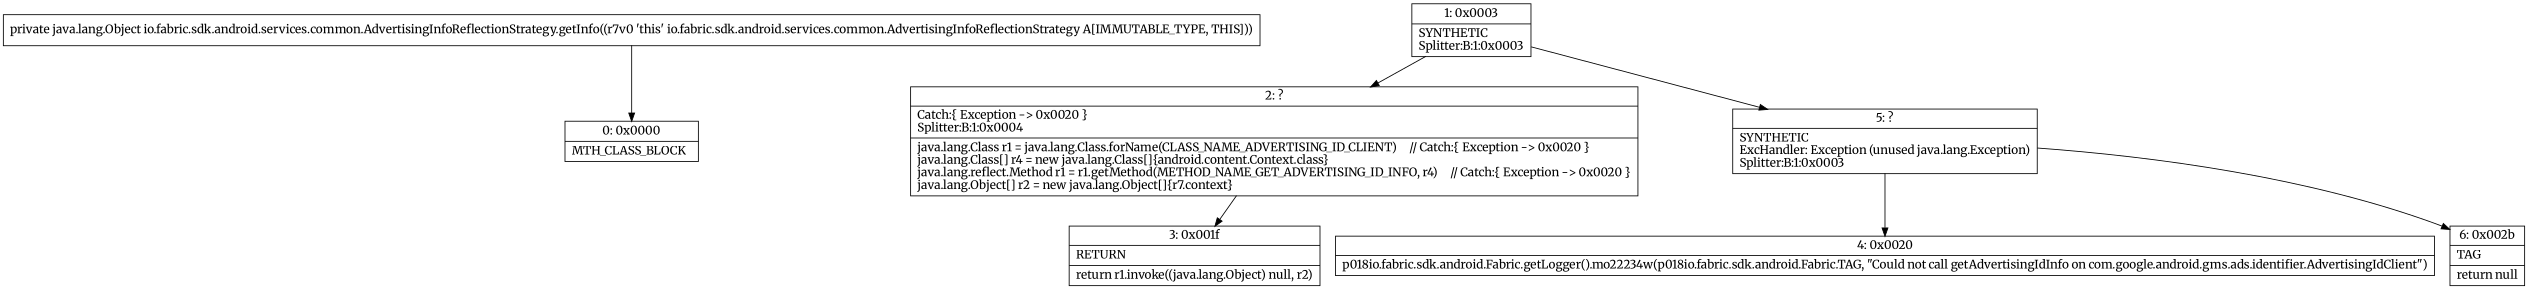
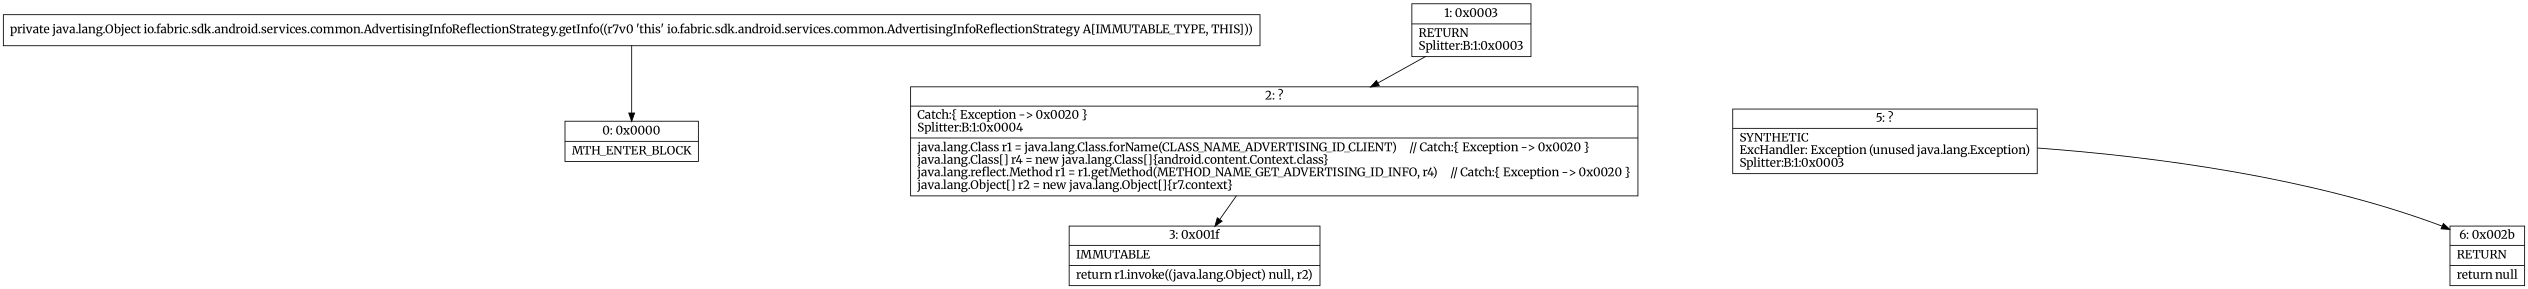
node "1: 0x0003": text "SYNTHETIC" -> "RETURN"
edge "1: 0x0003" -> "5: ?": removed
node "0: 0x0000": text "MTH_CLASS_BLOCK" -> "MTH_ENTER_BLOCK"
node "3: 0x001f": text "RETURN" -> "IMMUTABLE"
node "6: 0x002b": text "TAG" -> "RETURN"
node "4: 0x0020": removed
